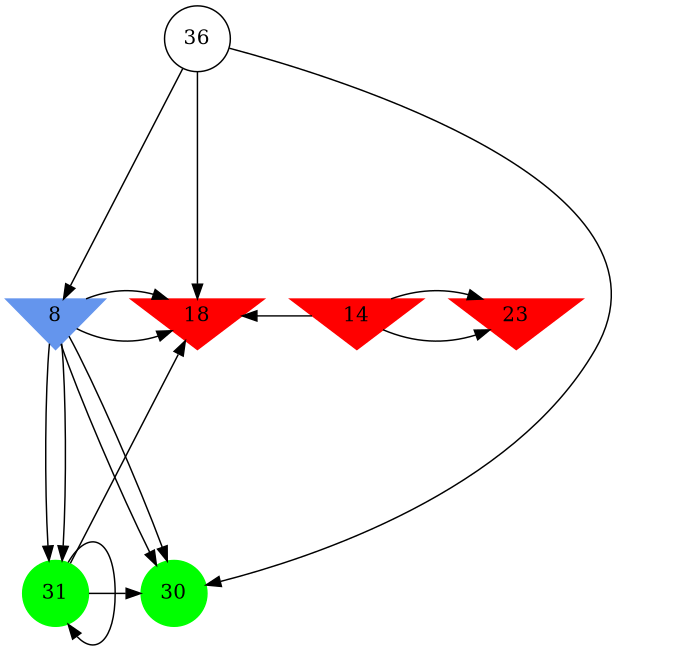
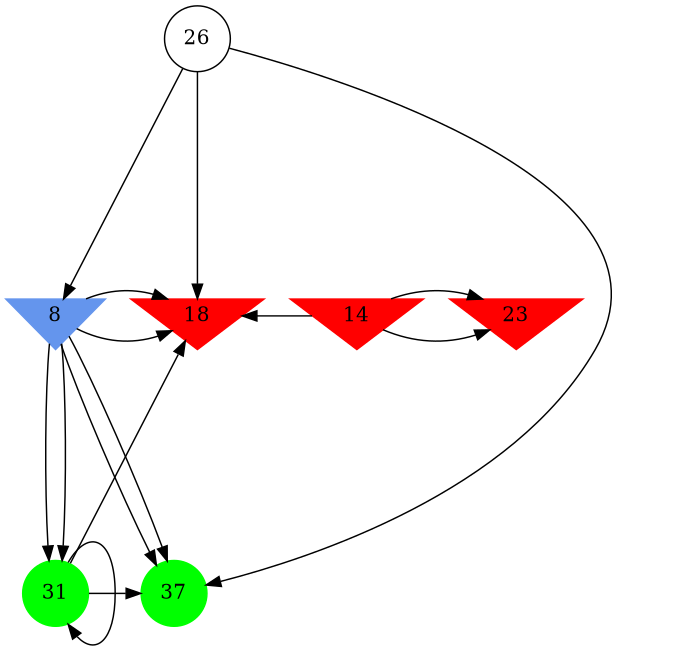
node "36": label "36" -> "26"
node "30": label "30" -> "37"
